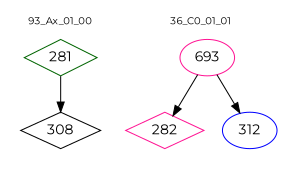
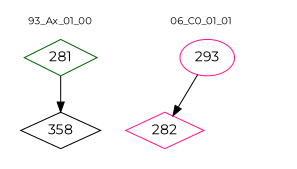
cluster "36_C0_01_01": label "36_C0_01_01" -> "06_C0_01_01"
node "693": label "693" -> "293"
node "308": label "308" -> "358"
node "312": removed
